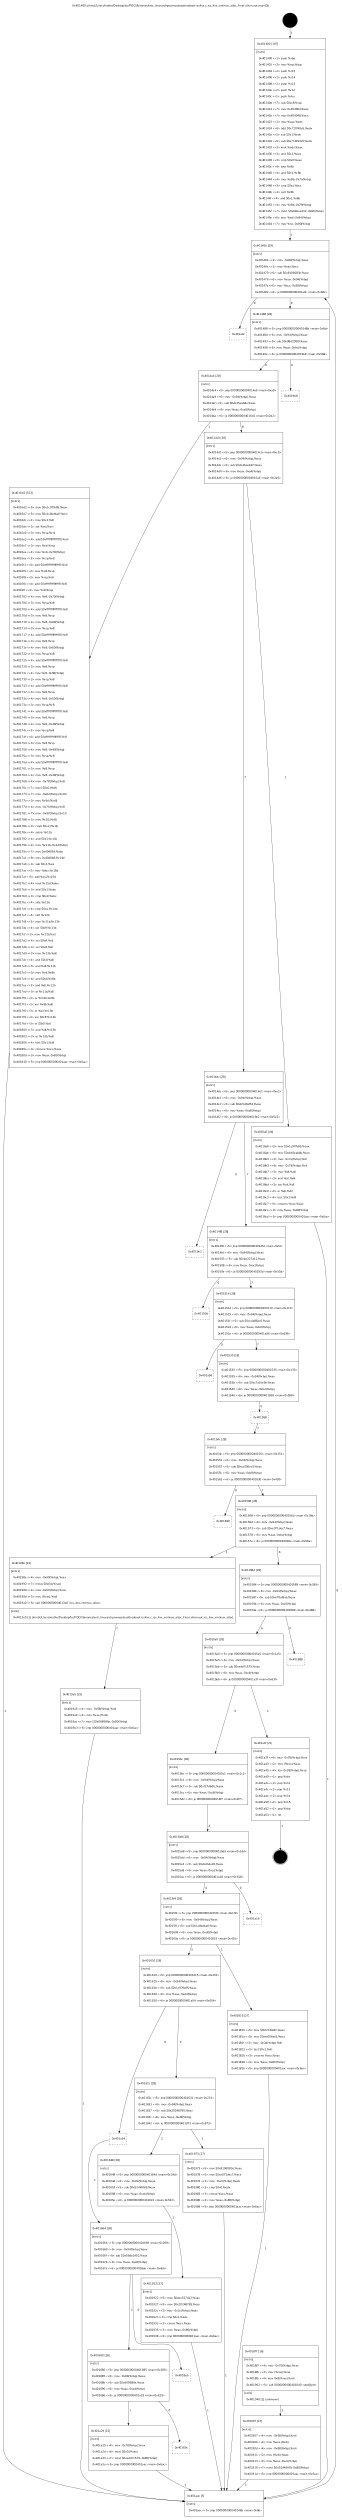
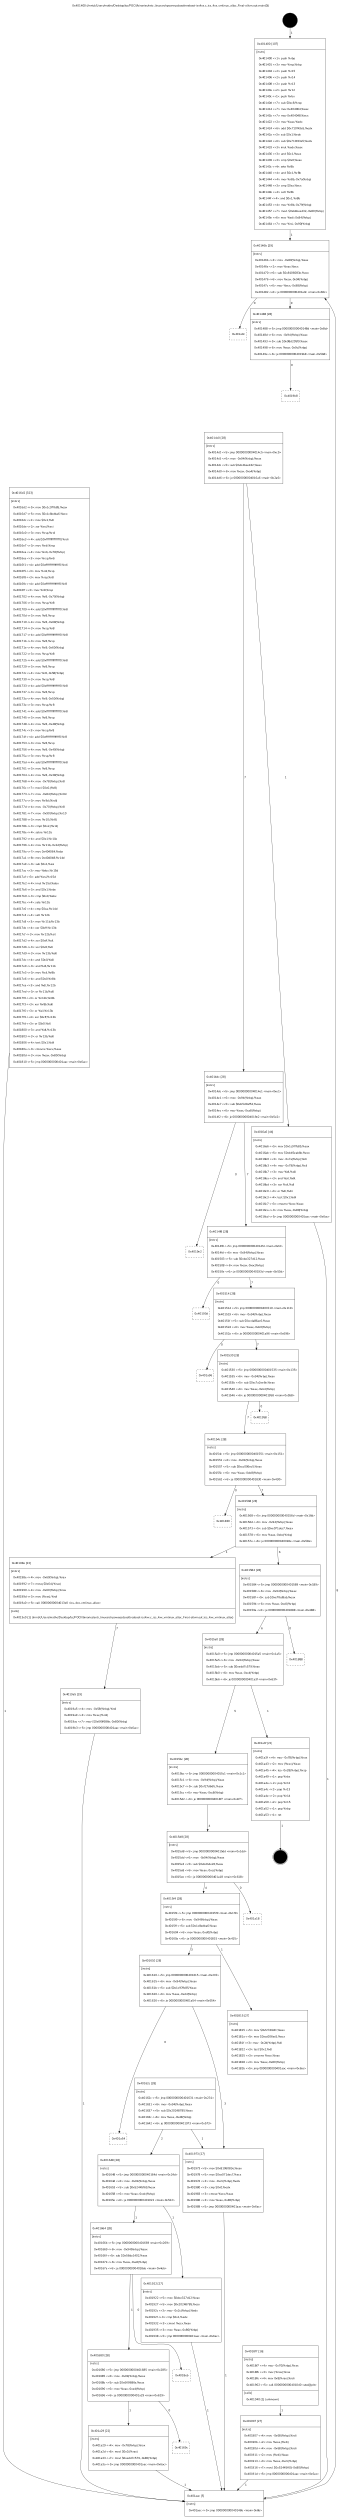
node "0x4014a4 [28]": removed
edge "0x401958" -> "0x40154c [28]": now "0x401530 [28]" -> "0x40154c [28]"
edge "0x401610 [28]" -> "0x40162c [28]": now "0x401610 [28]" -> "0x401973 [27]"
edge "0x401a54" -> "0x401664 [28]": now "0x401648 [28]" -> "0x401664 [28]"
edge "0x401815 [27]" -> "0x401aac [5]": removed, label "1"
